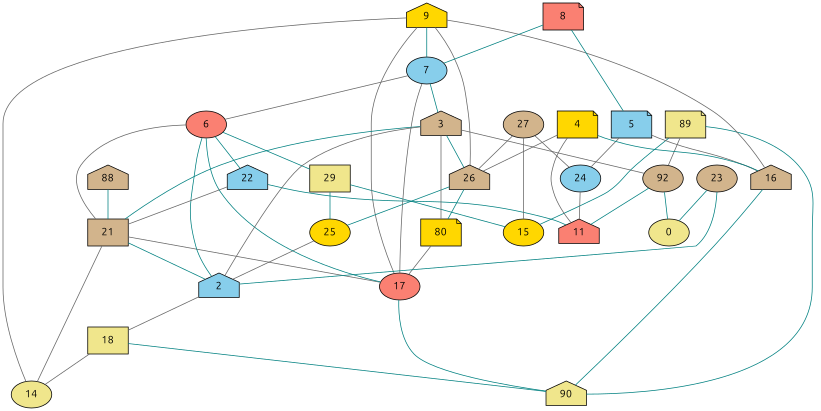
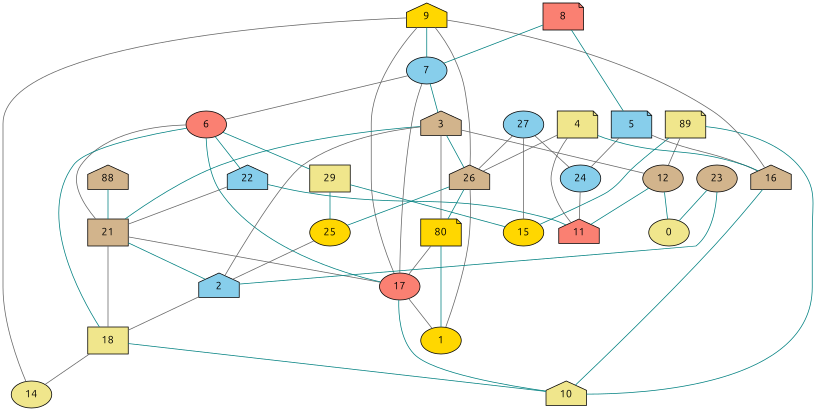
node "27": fillcolor tan -> skyblue
node "4": fillcolor gold -> khaki
node "92": label "92" -> "12"
edge "6" -- "2": now "6" -- "18"
edge "21" -- "14": now "21" -- "18"
node "1": added
node "90": label "90" -> "10"
